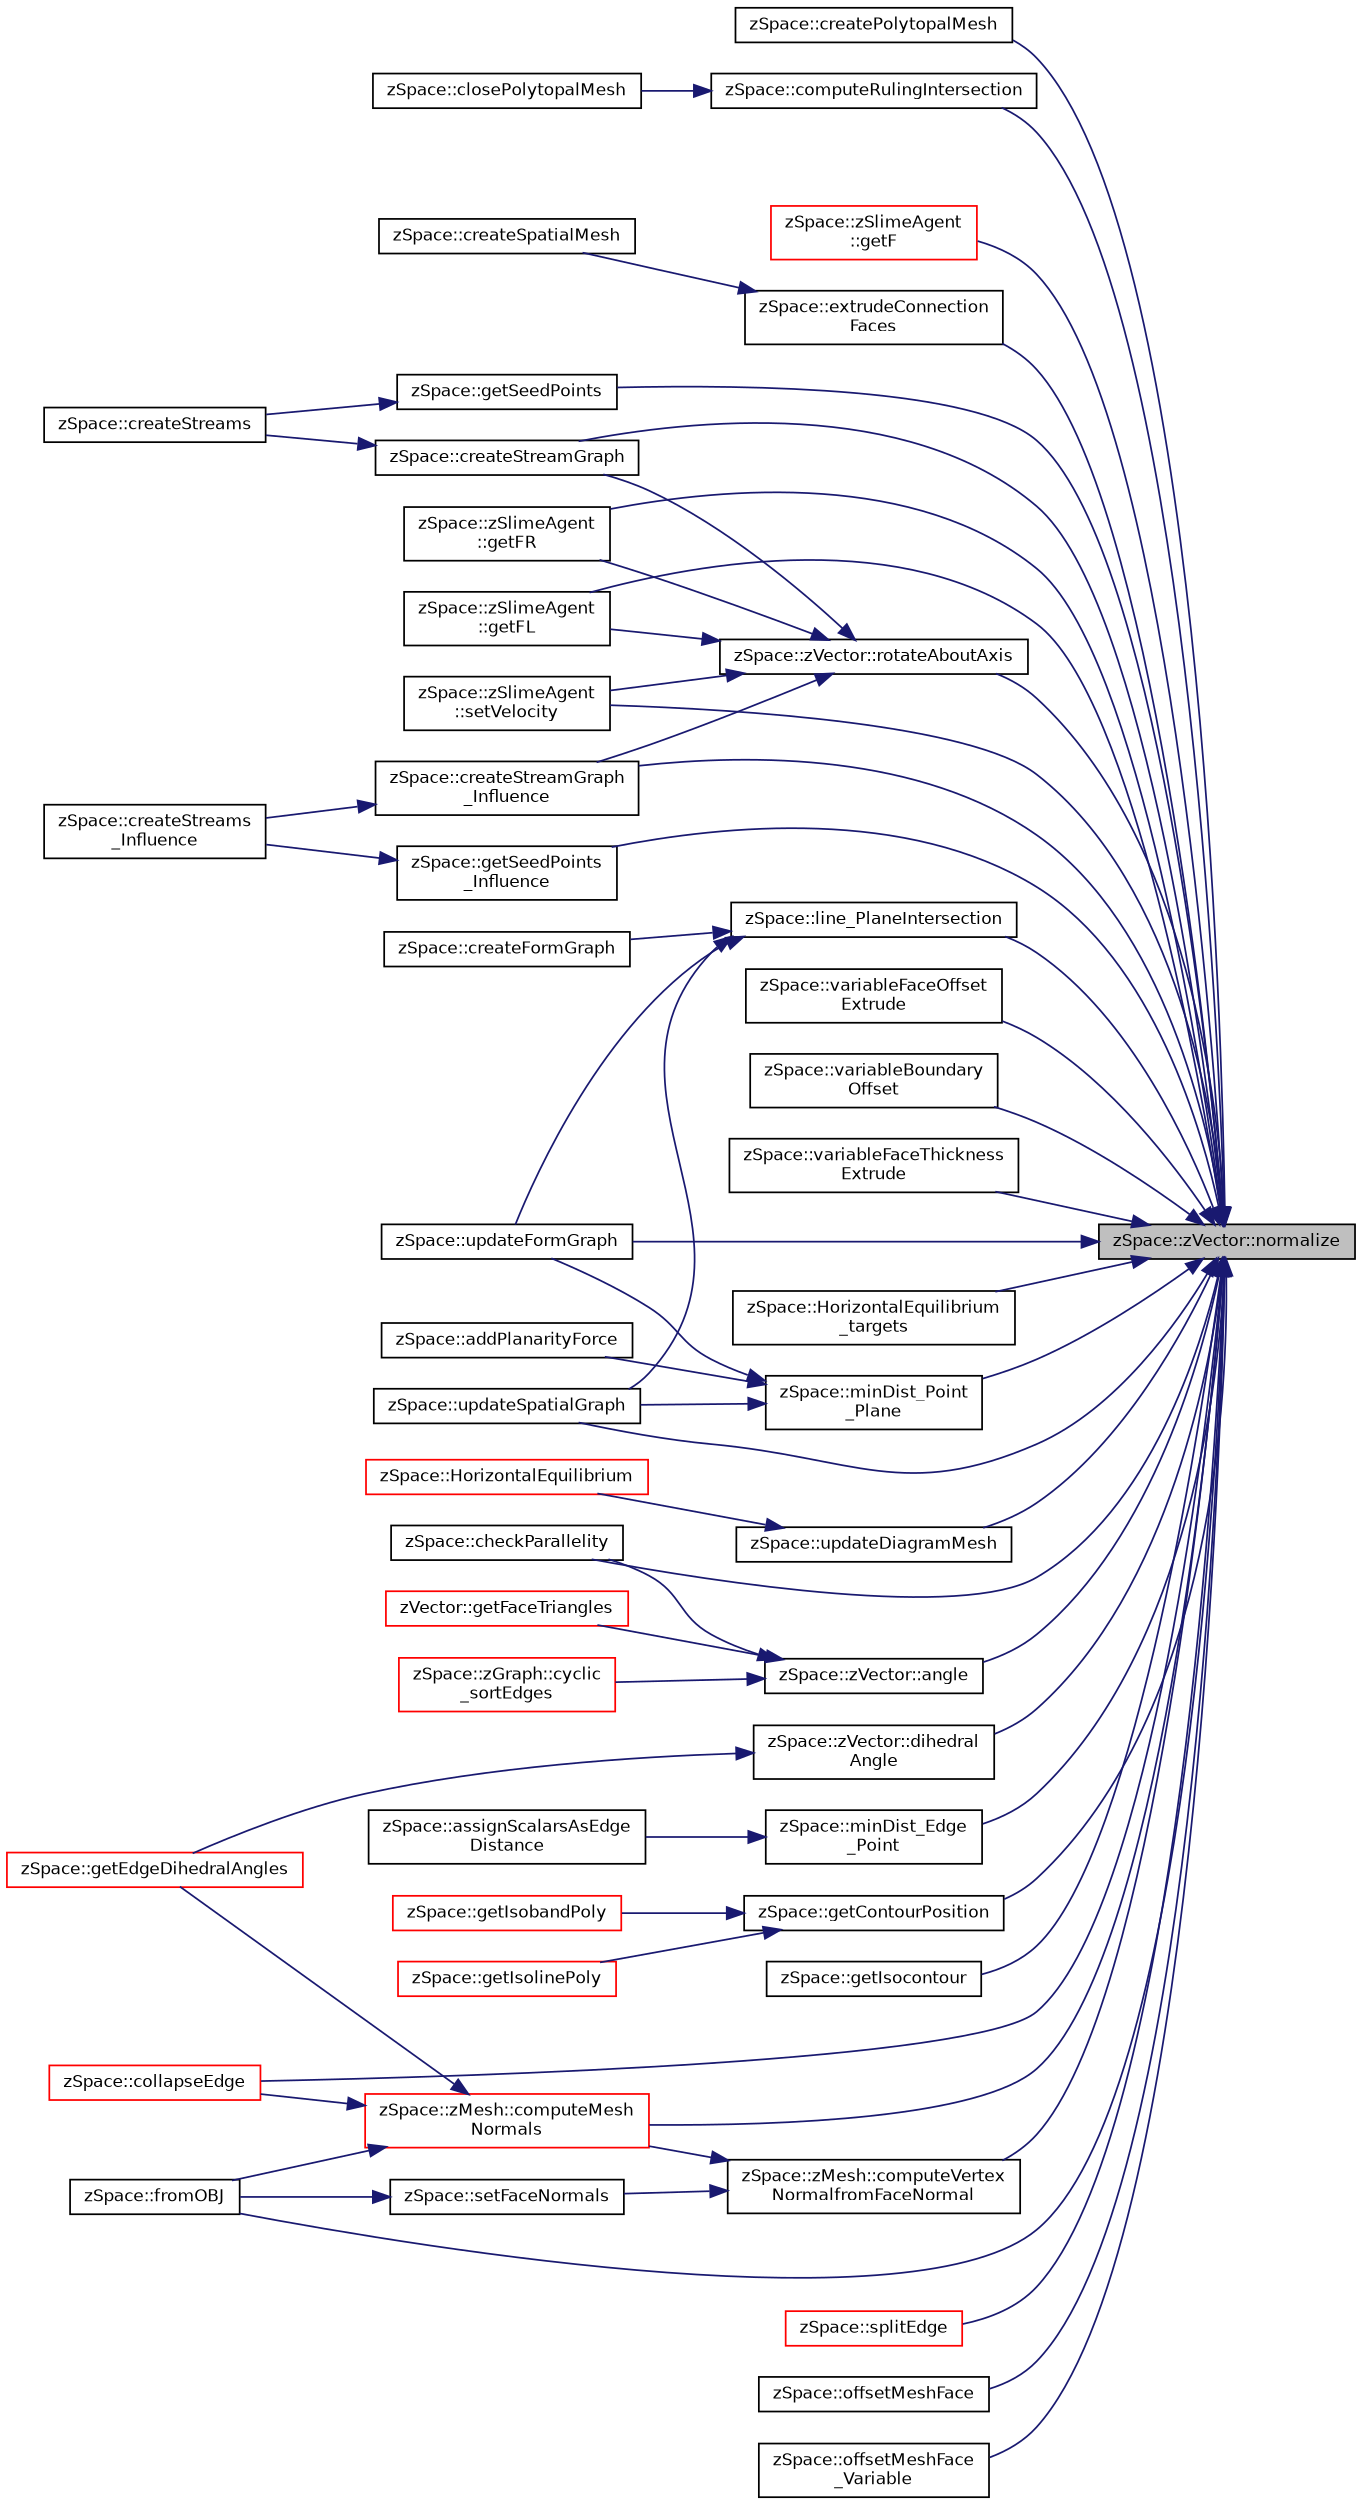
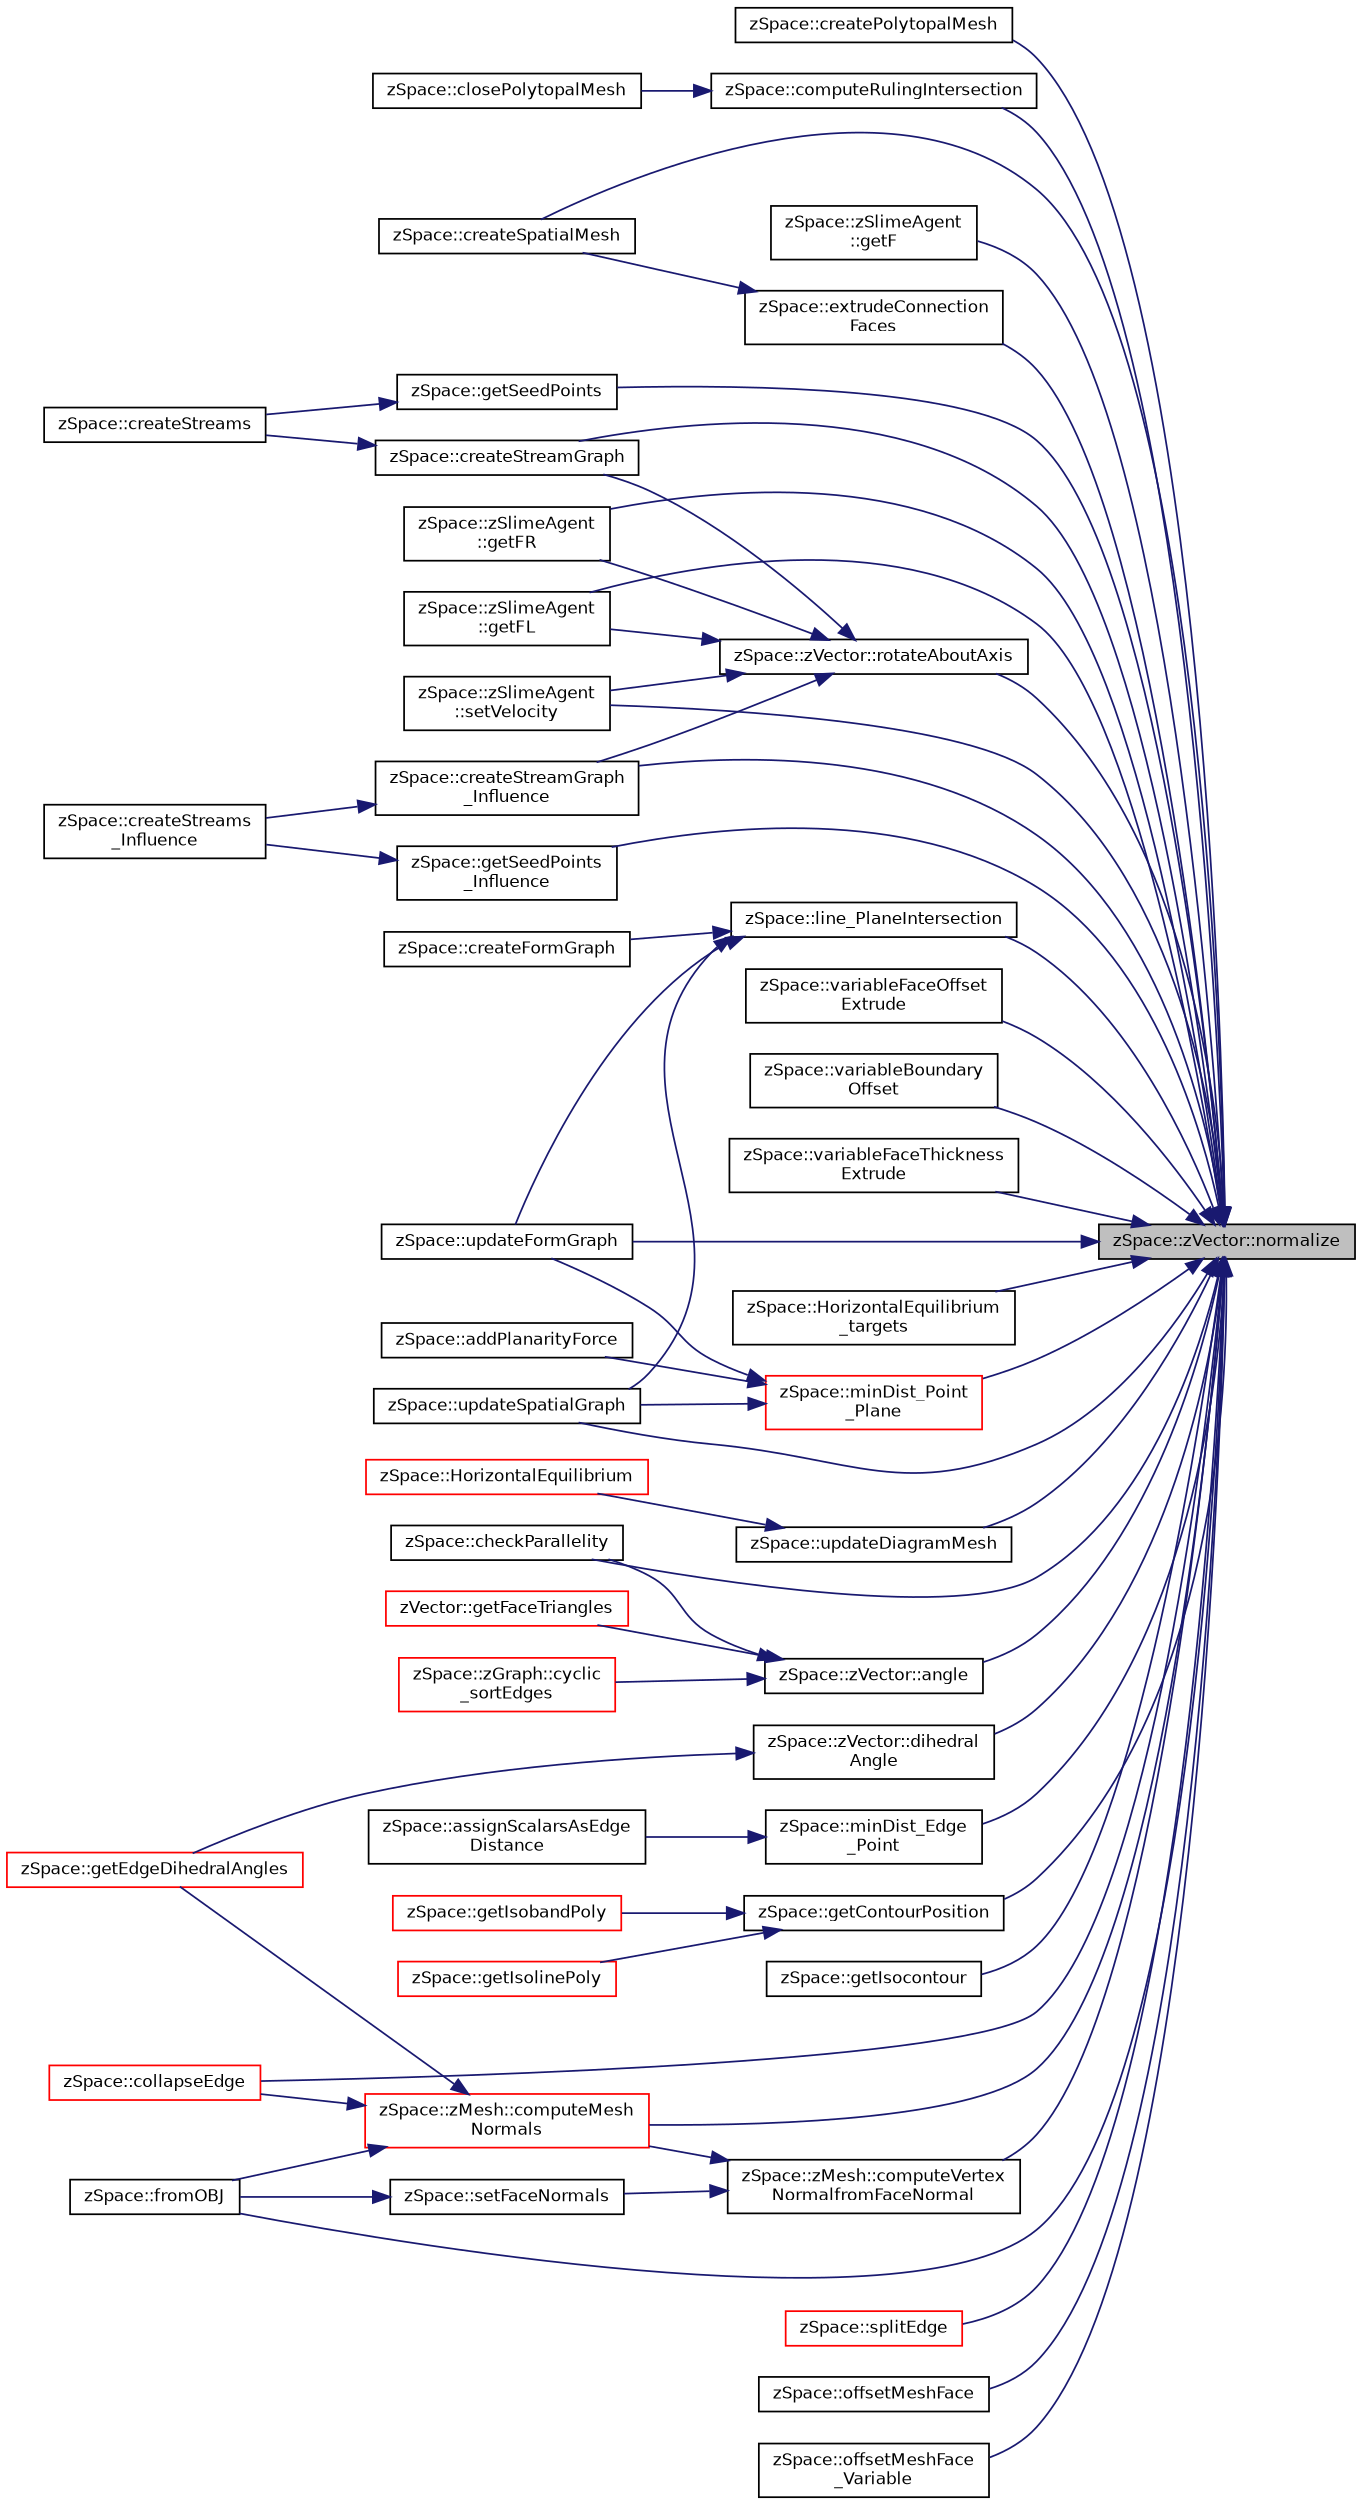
node "zSpace::zSlimeAgent ::getF": color red -> black
edge "zSpace::createSpatialMesh" -> "zSpace::zVector::normalize": added
node "zSpace::minDist_Point _Plane": color black -> red
